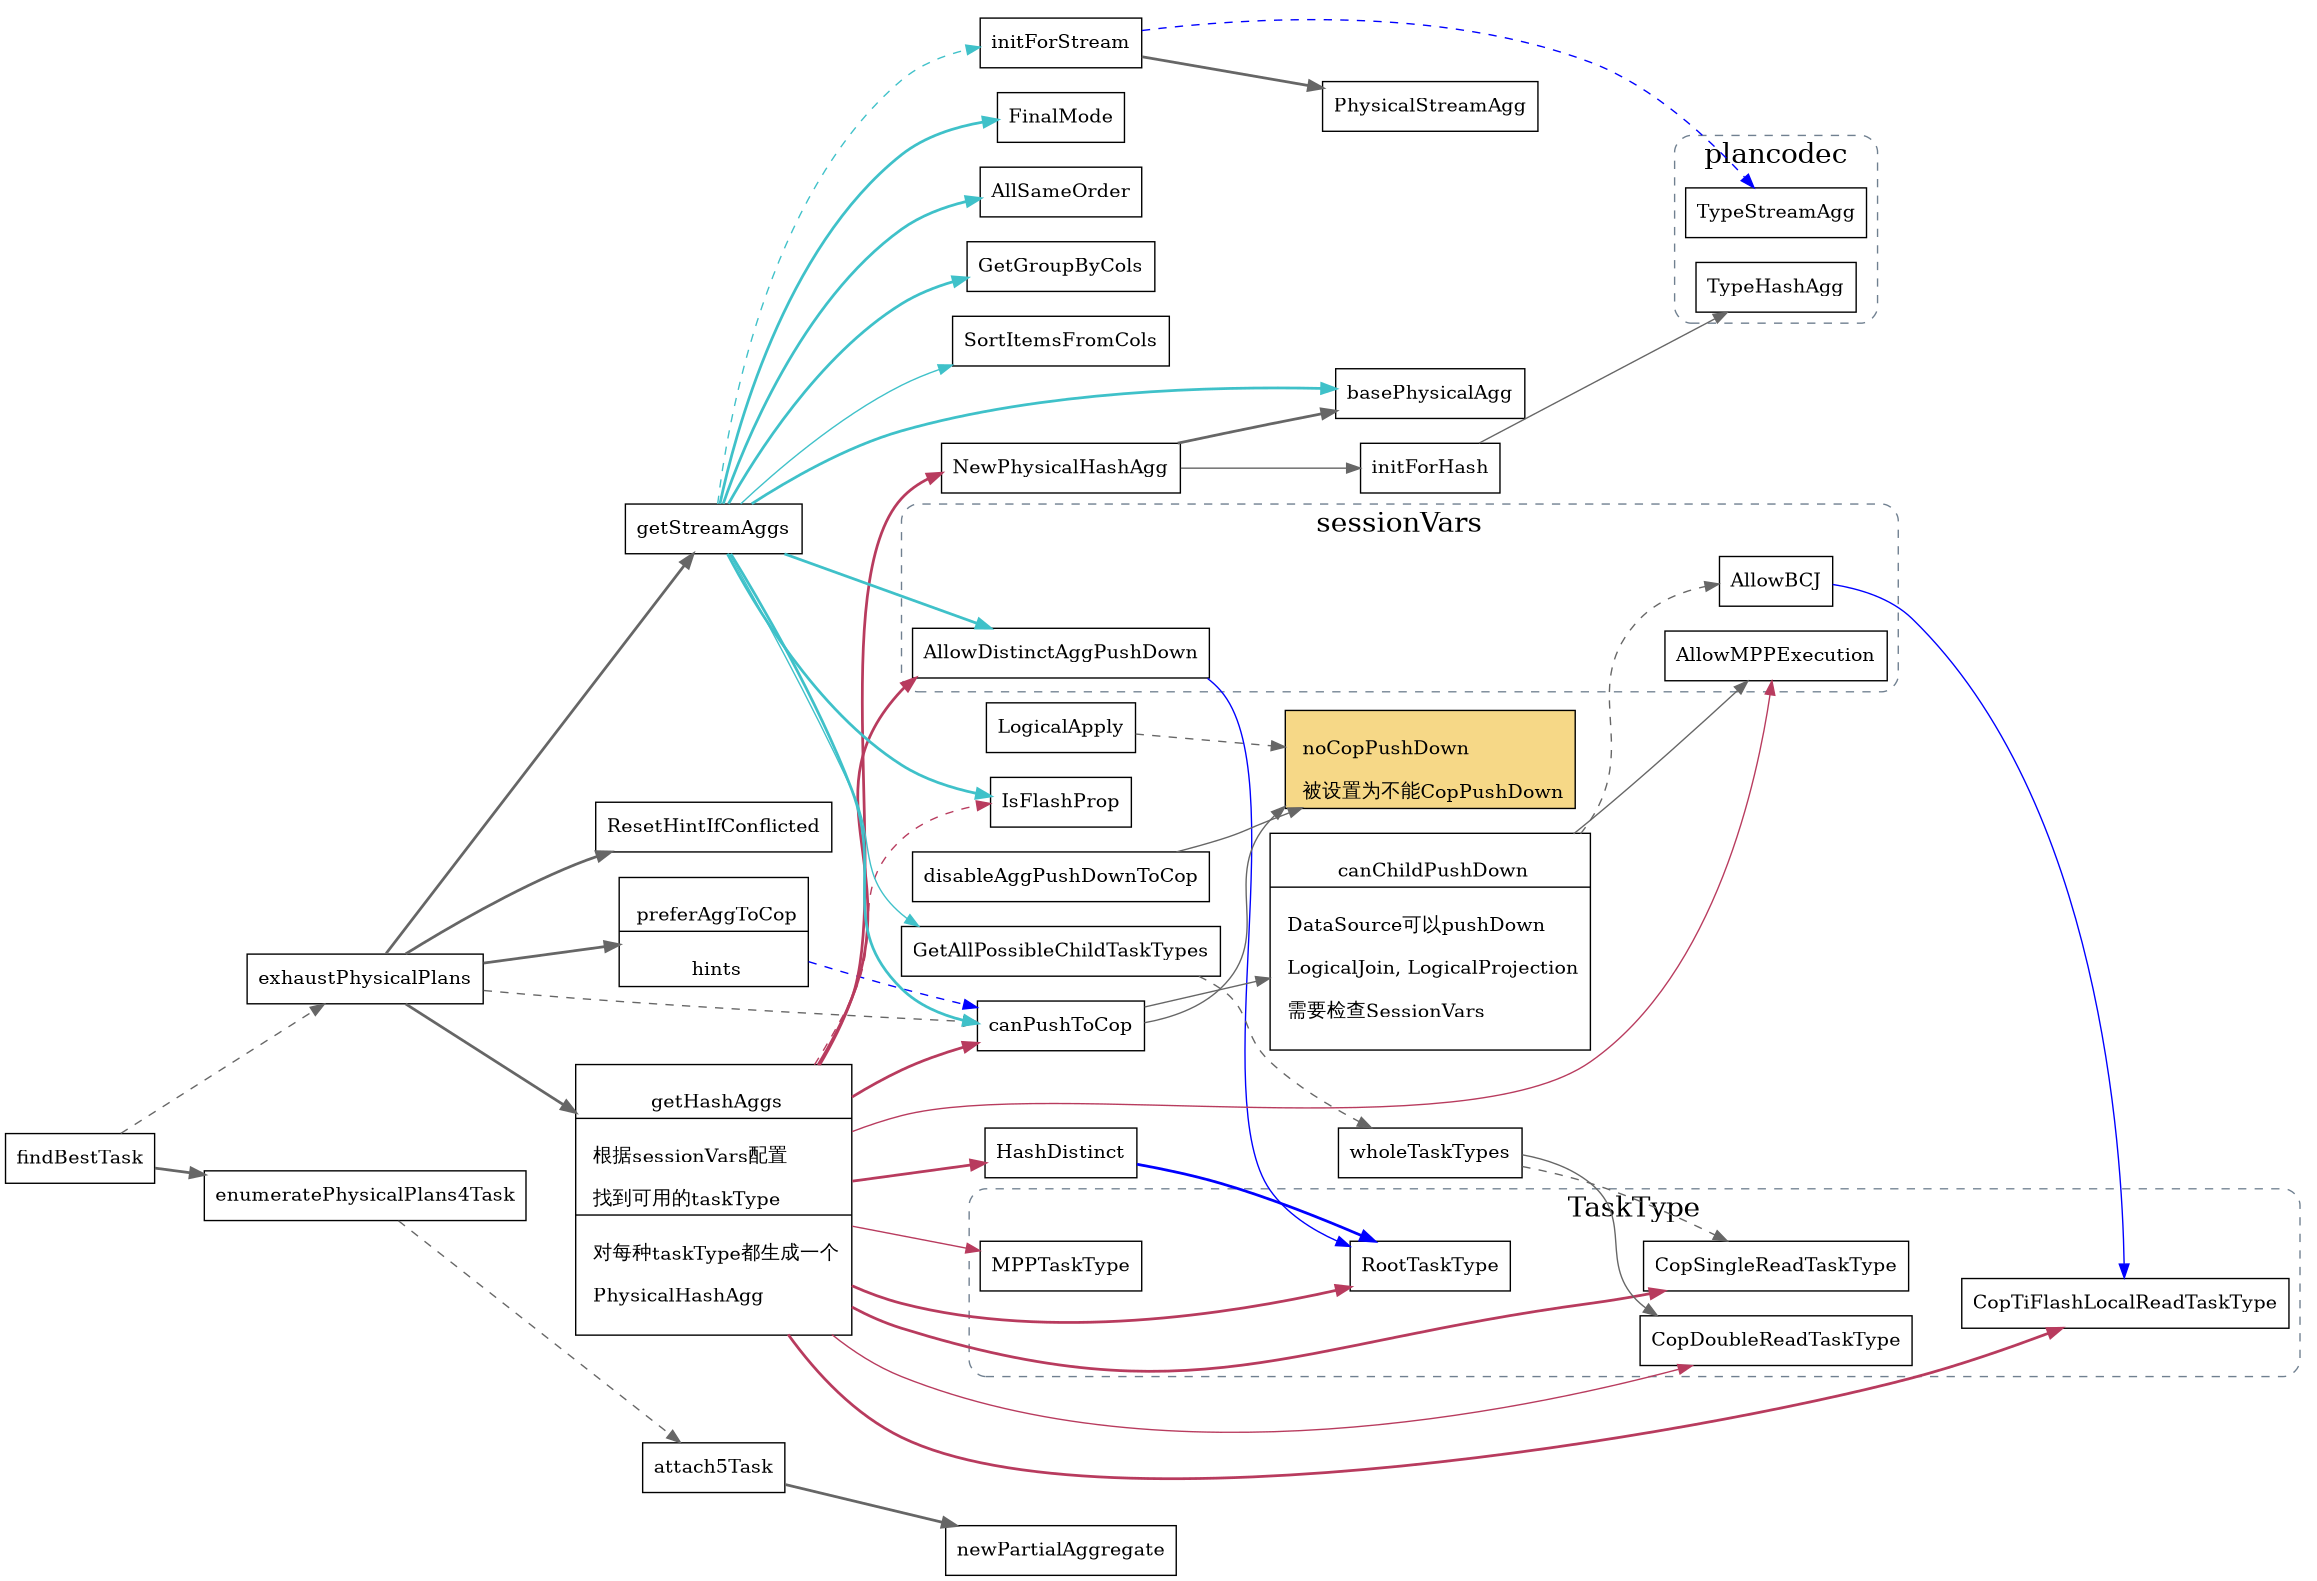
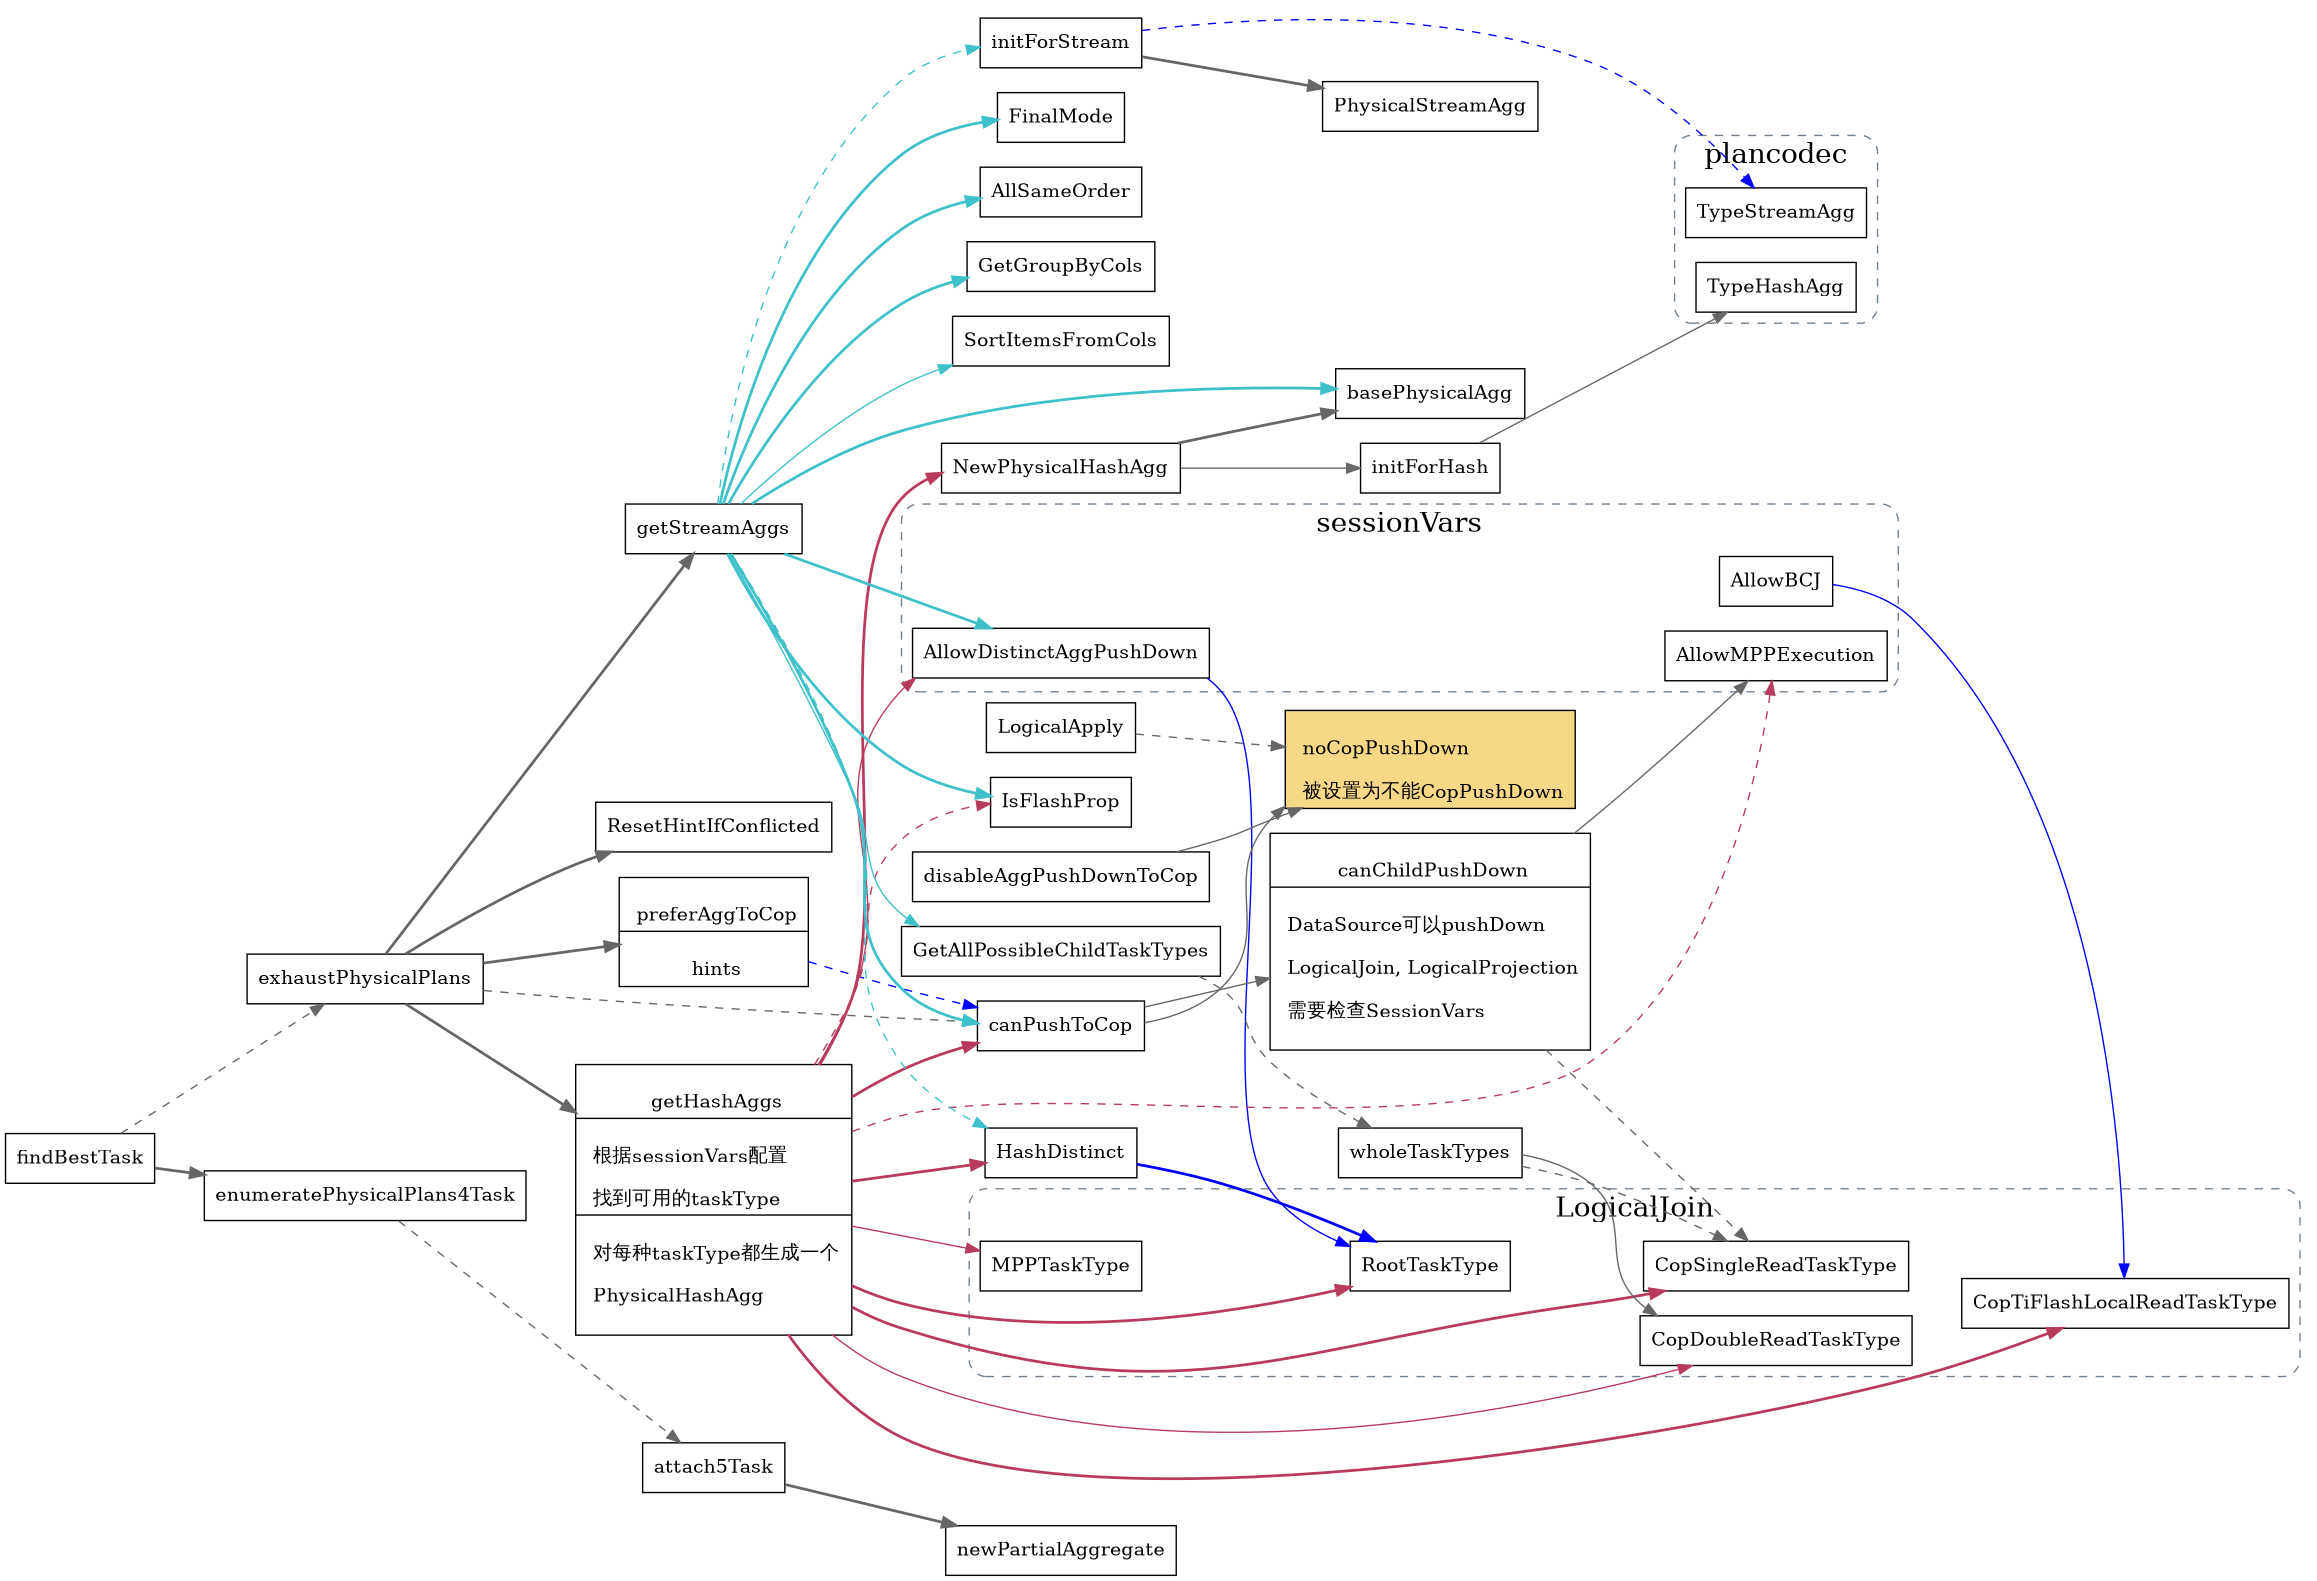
edge "canChildPushDown" -> "AllowBCJ": now "canChildPushDown" -> "CopSingleReadTaskType"
edge "getHashAggs" -> "AllowDistinctAggPushDown": style bold -> solid
edge "getStreamAggs" -> "HashDistinct": added
edge "getHashAggs" -> "AllowMPPExecution": style solid -> dashed
cluster "TaskType": label "TaskType" -> "LogicalJoin"
